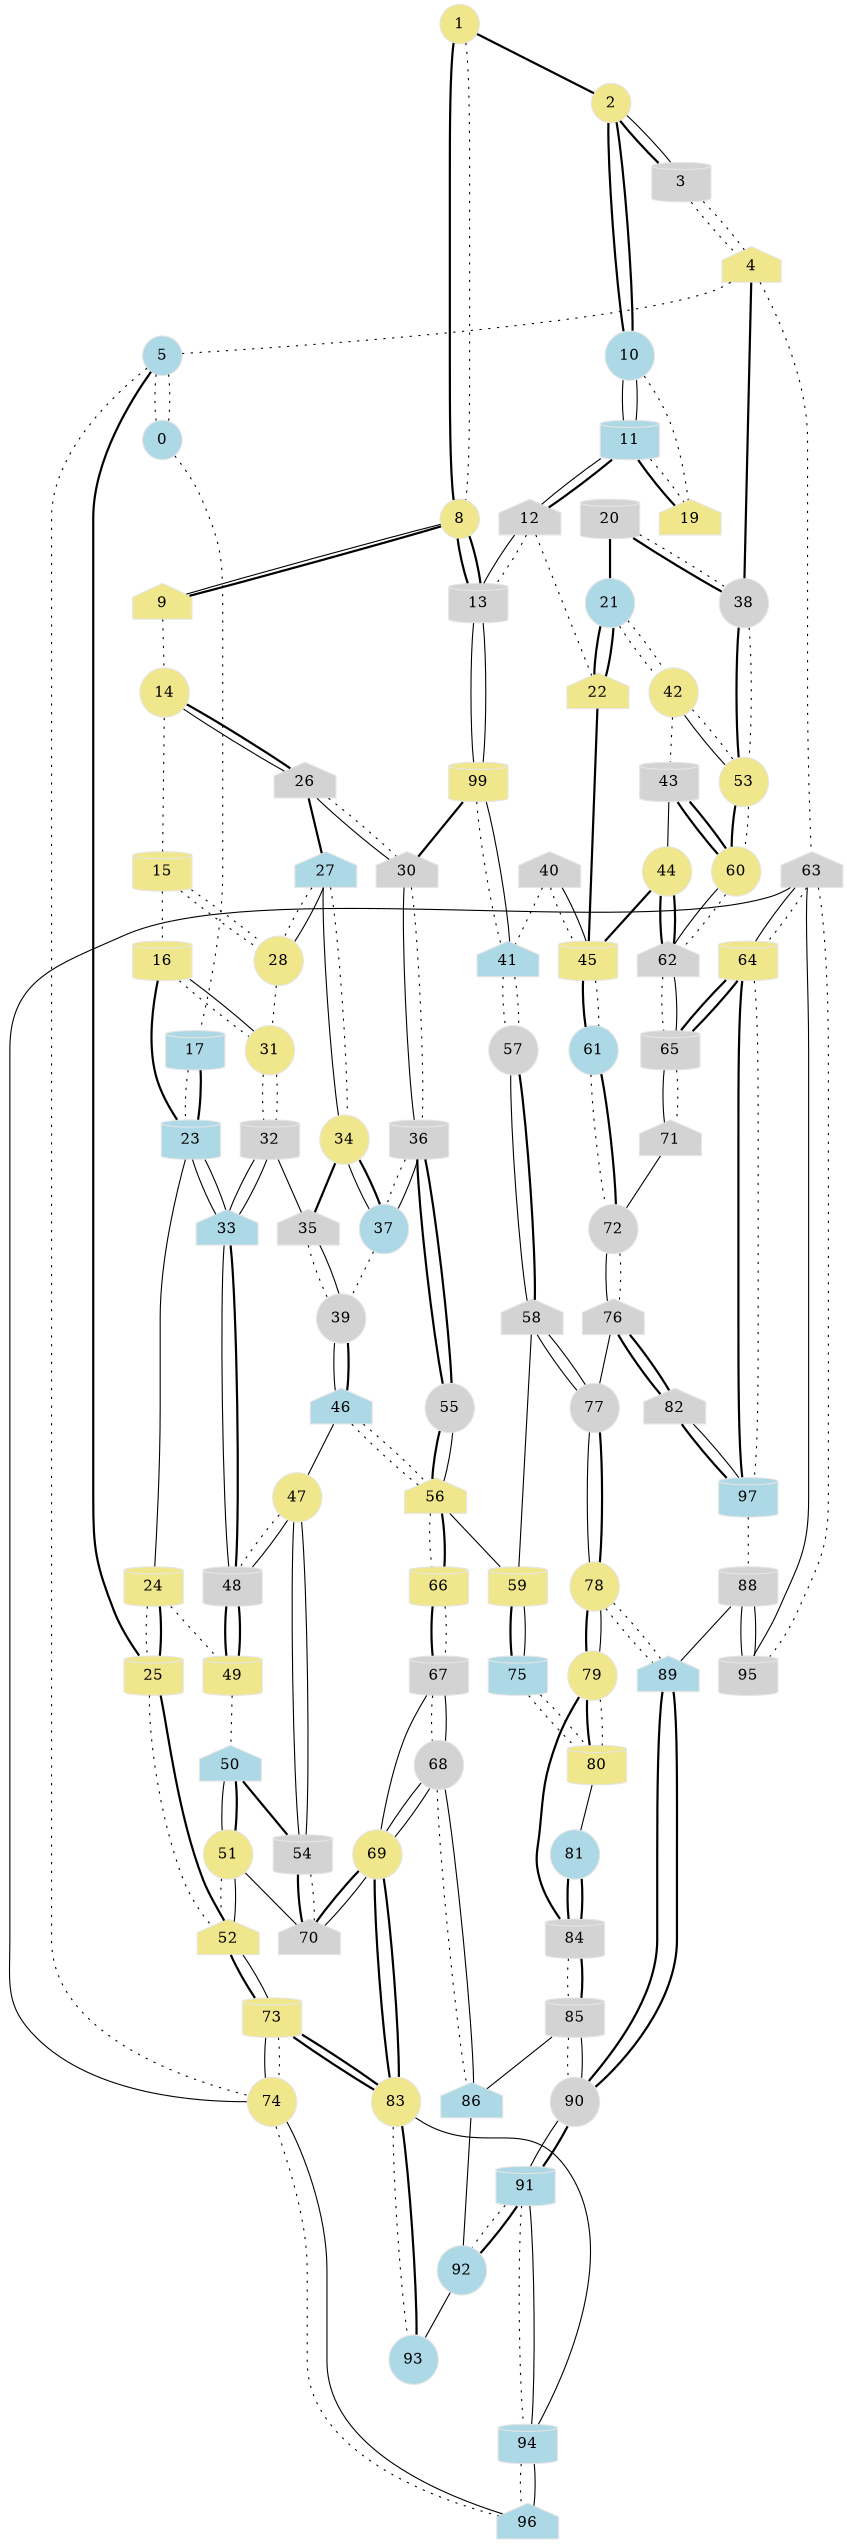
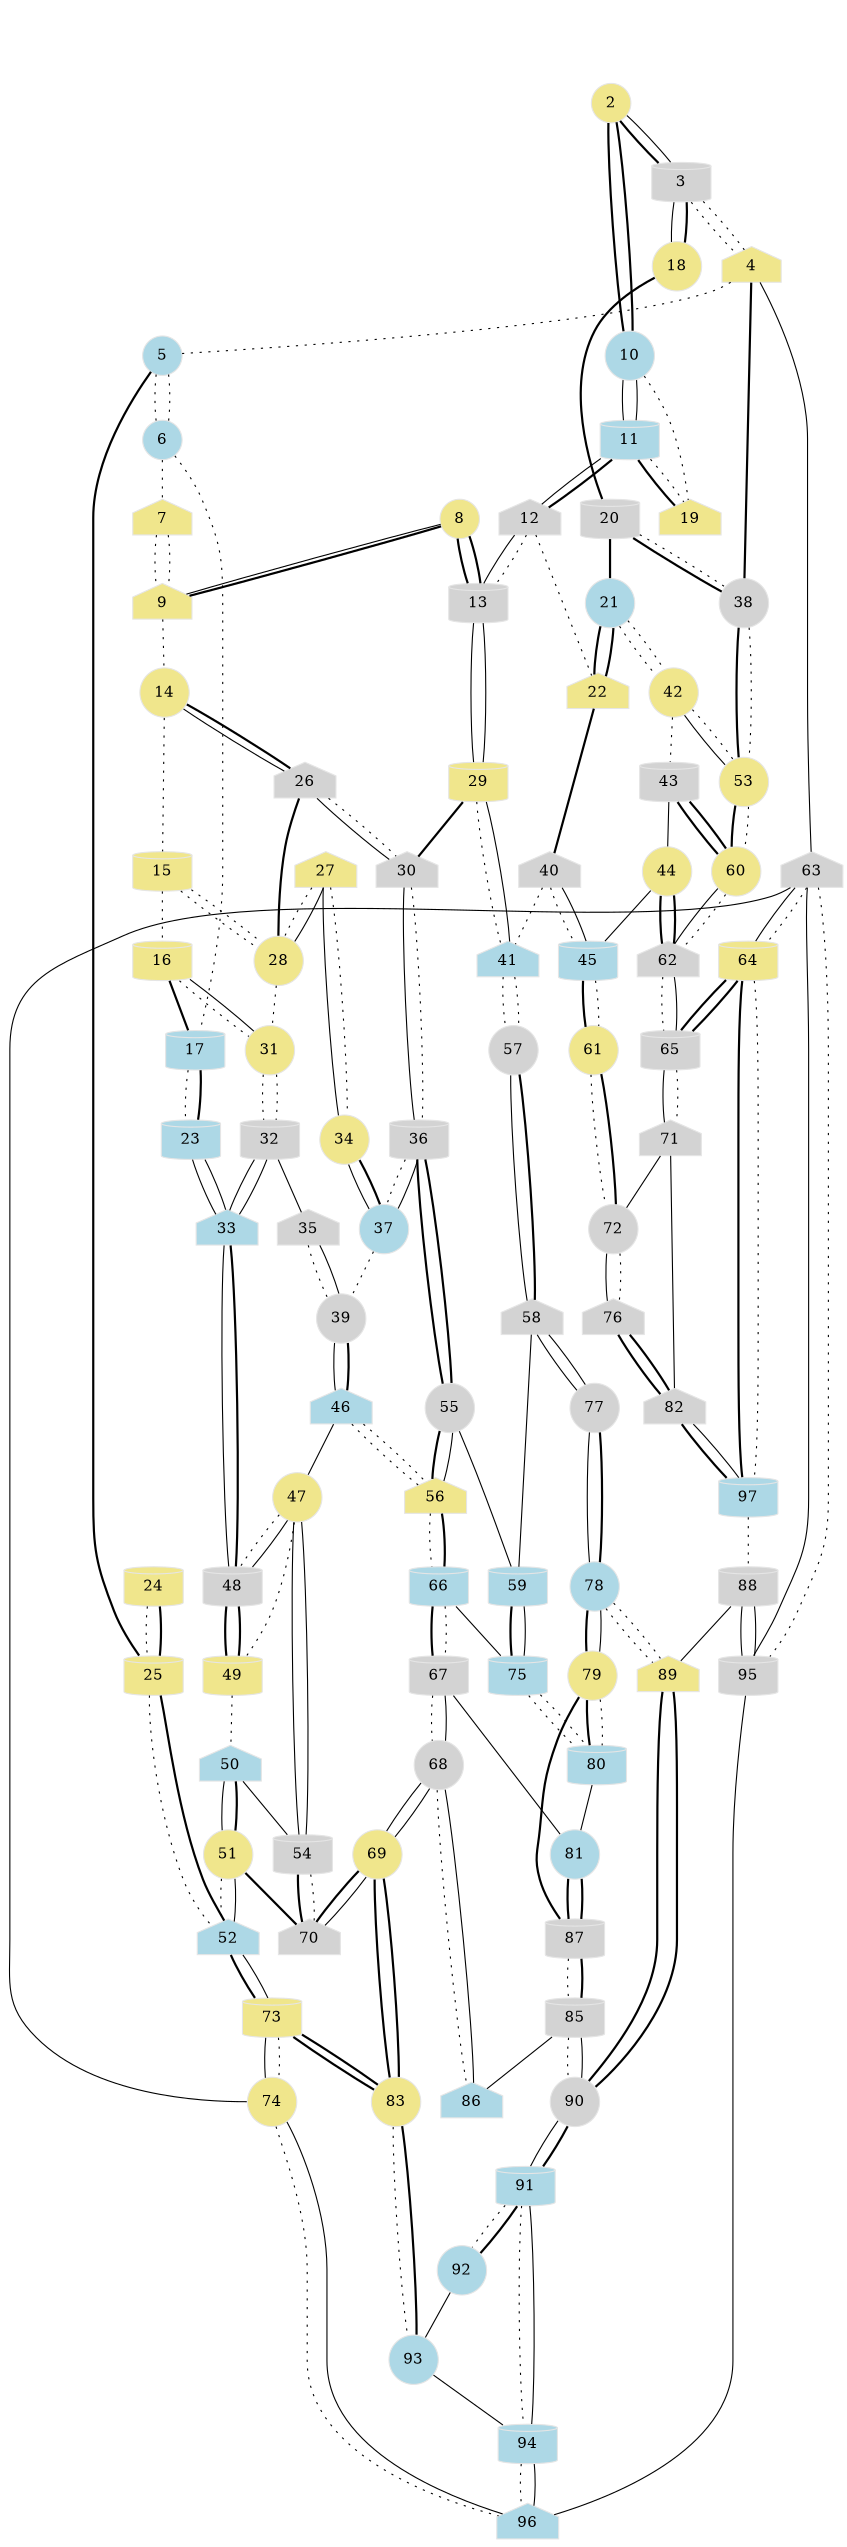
node "1": removed
node "18": added
node "0": label "0" -> "6"
node "7": added
edge "4" -- "63": style dotted -> solid
node "99": label "99" -> "29"
edge "22" -- "45": now "22" -- "40"
edge "26" -- "27": now "26" -- "28"
node "27": fillcolor lightblue -> khaki
edge "44" -- "45": style bold -> solid
node "45": fillcolor khaki -> lightblue
node "61": fillcolor lightblue -> khaki
edge "16" -- "23": now "16" -- "17"
edge "34" -- "35": removed
edge "5" -- "74": removed
edge "71" -- "82": added
edge "76" -- "77": removed
edge "23" -- "24": removed
edge "56" -- "59": now "55" -- "59"
node "66": fillcolor khaki -> lightblue
node "59": fillcolor khaki -> lightblue
node "78": fillcolor khaki -> lightblue
edge "24" -- "49": now "47" -- "49"
edge "66" -- "75": added
node "89": fillcolor lightblue -> khaki
edge "67" -- "69": now "67" -- "81"
node "80": fillcolor khaki -> lightblue
edge "50" -- "54": style bold -> solid
edge "51" -- "70": style solid -> bold
node "52": fillcolor khaki -> lightblue
node "84": label "84" -> "87"
edge "95" -- "96": added
edge "86" -- "92": removed
edge "83" -- "94": now "93" -- "94"
